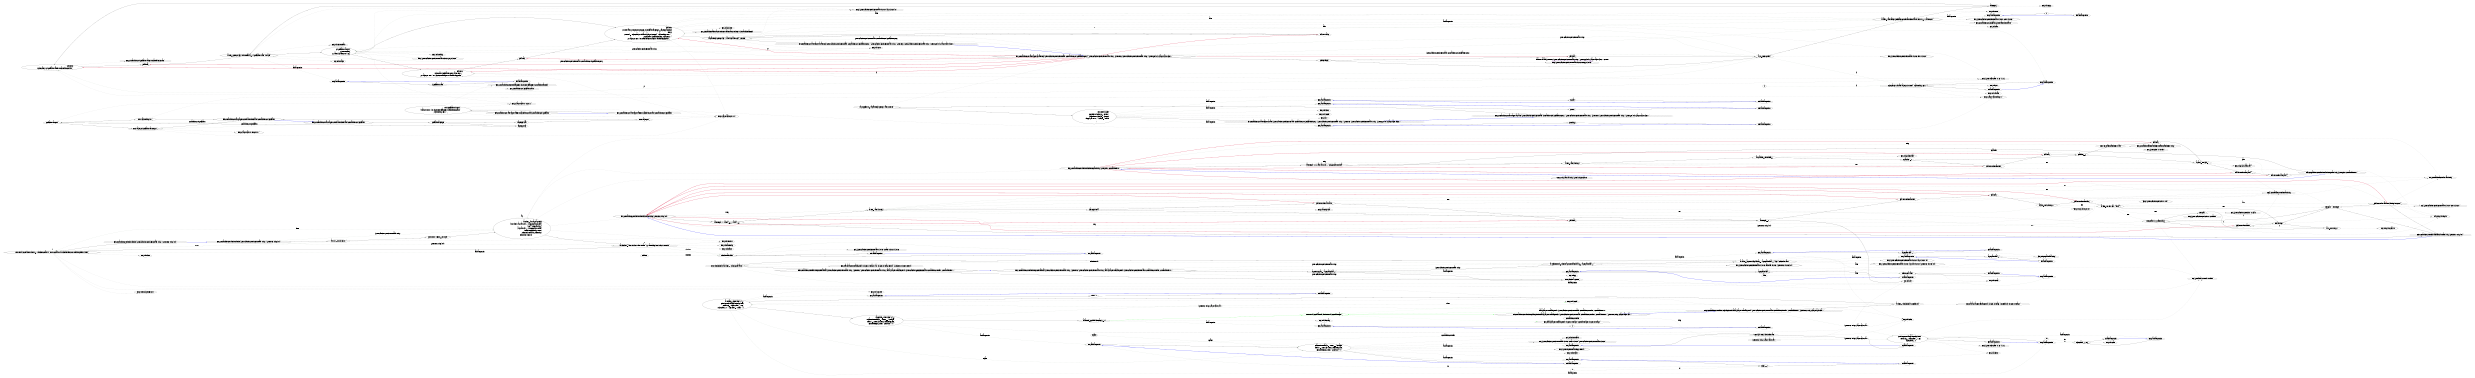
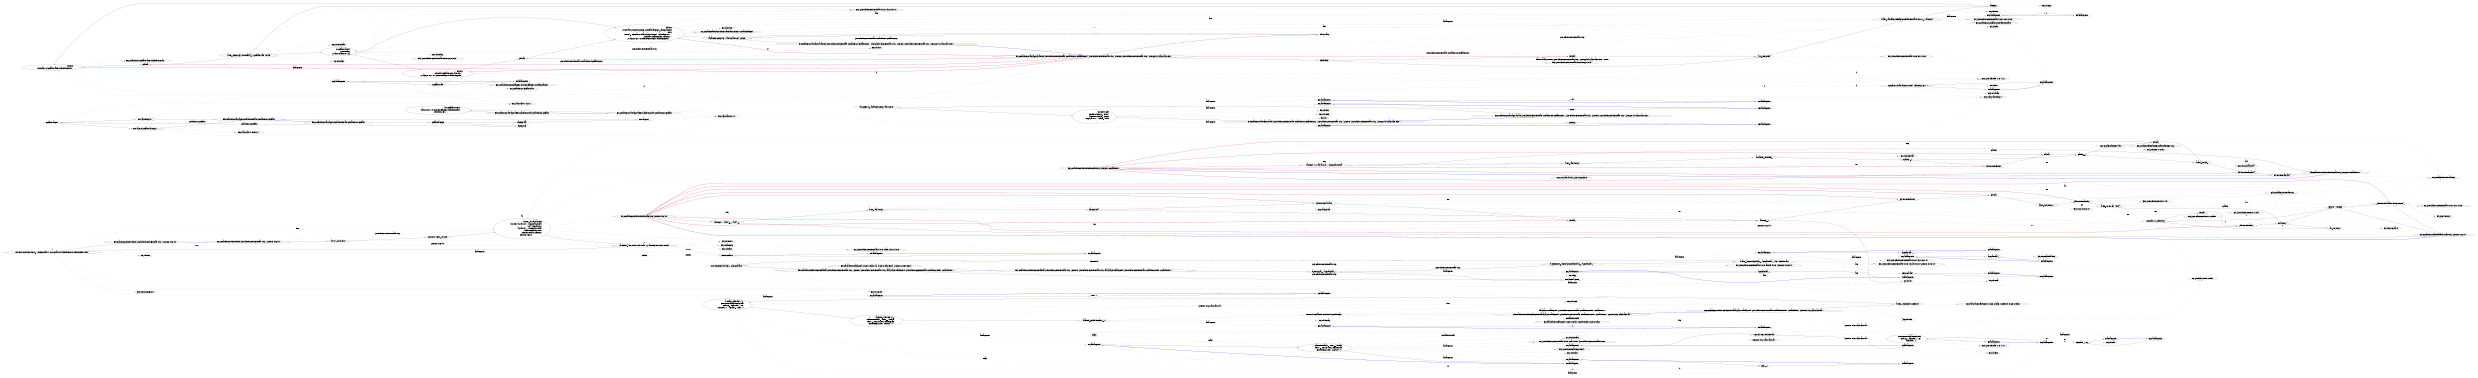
node "e.Concat": label "e.Concat" -> "e.Value"
edge "var text = value.Substring(1)" -> "yield return Token.Value(text.Substring(seen.Count()));": label "text" -> "parts"
edge "var seen = new List<char> { first[0] }" -> "seen.Count() < text.Length": label "seen" -> "equalIndex"
node "!unkTokens.TakeWhile(x)": label "!unkTokens.TakeWhile(x)" -> "!unkTokens.Contains(x)"
